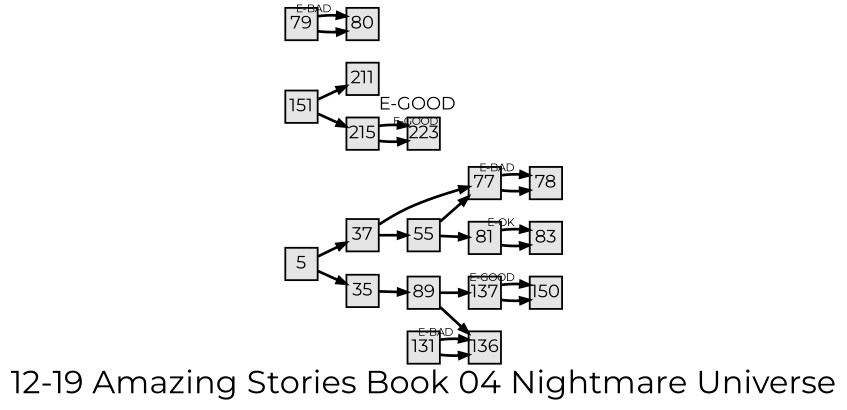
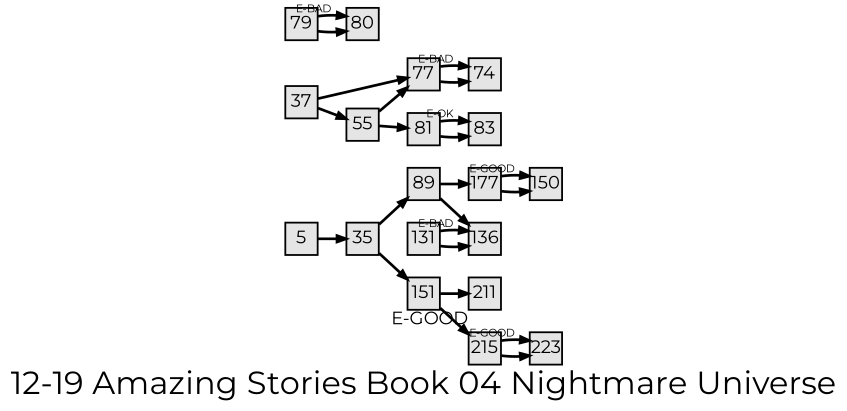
node "78": label "78" -> "74"
edge "5" -> "37": removed
edge "35" -> "151": added
node "137": label "137" -> "177"
